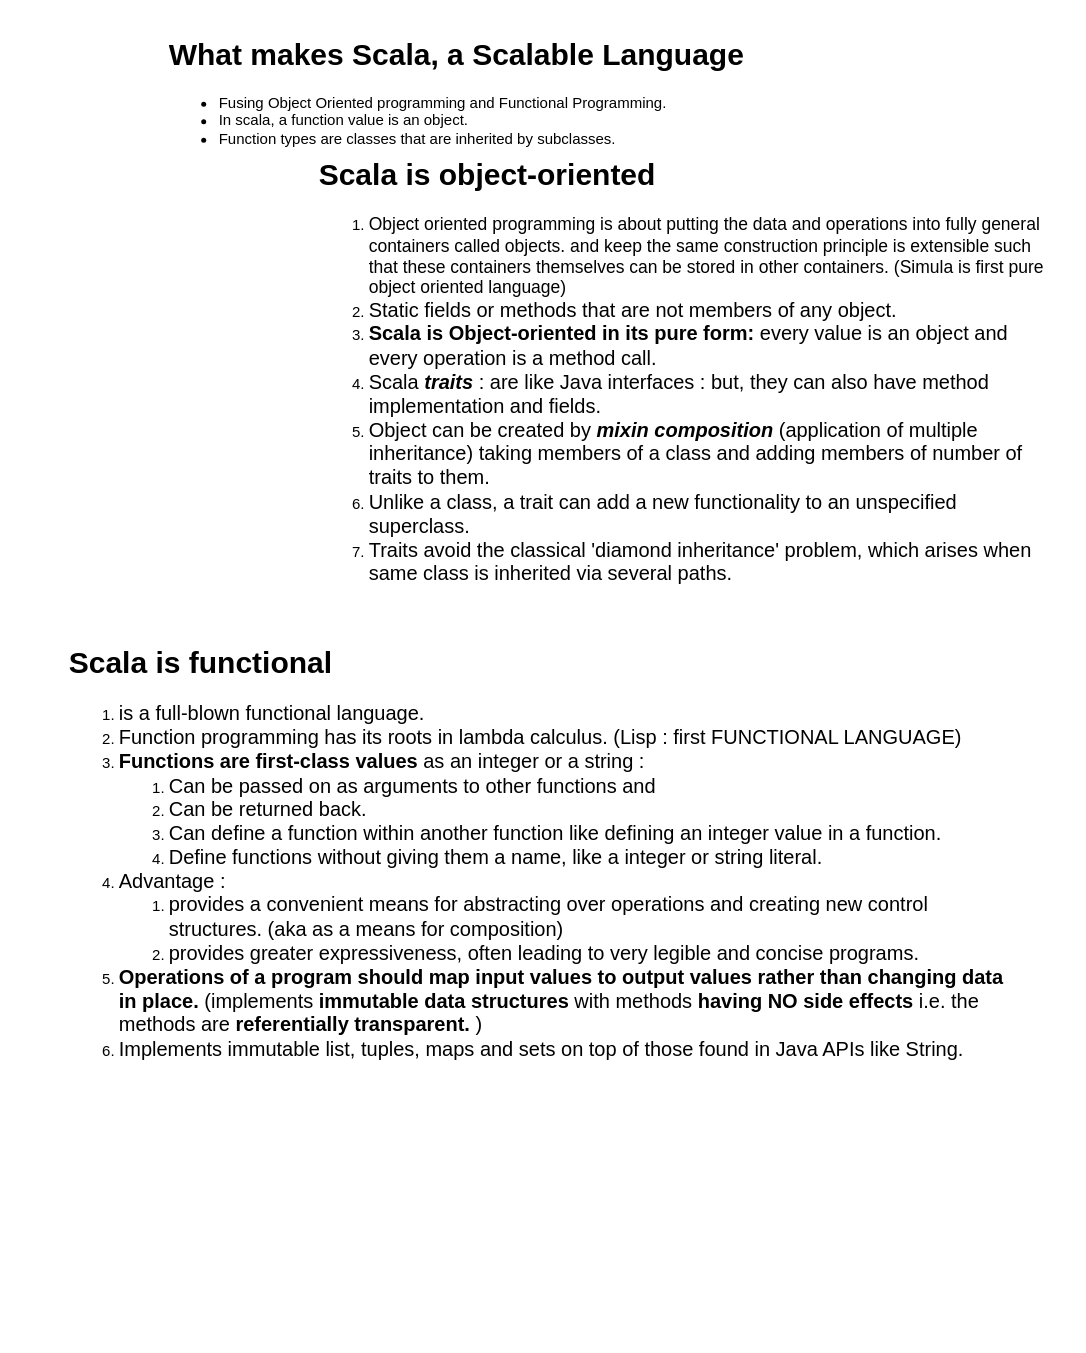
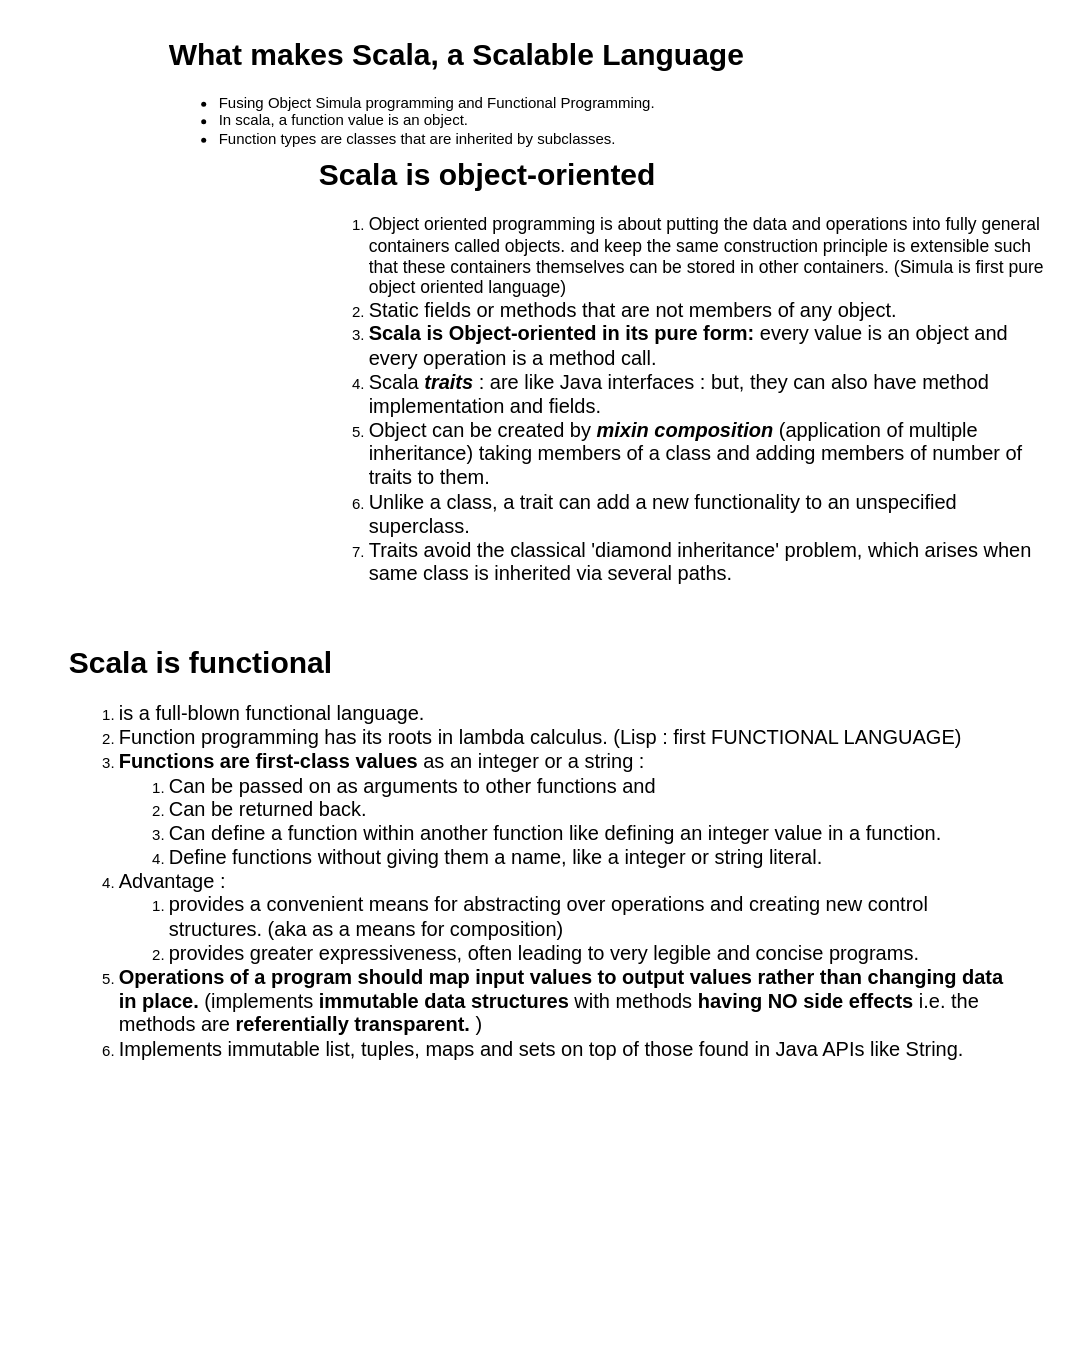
node "What makes Scala, a Scalable Language Fusing Object Oriented programming and Functional Programming. In scala, a function value is an object. Function types are classes that are inherited by subclasses.": label "What makes Scala, a Scalable Language Fusing Object Oriented programming and Functional Programming. In scala, a function value is an object. Function types are classes that are inherited by subclasses." -> "What makes Scala, a Scalable Language Fusing Object Simula programming and Functional Programming. In scala, a function value is an object. Function types are classes that are inherited by subclasses."
